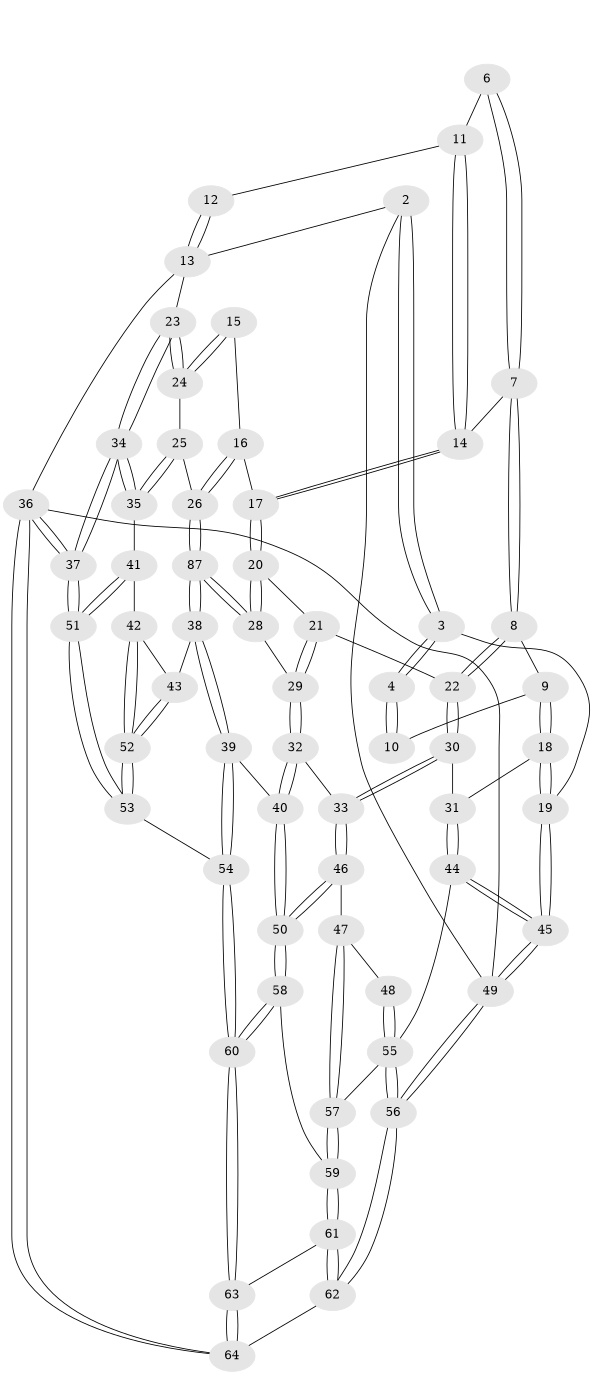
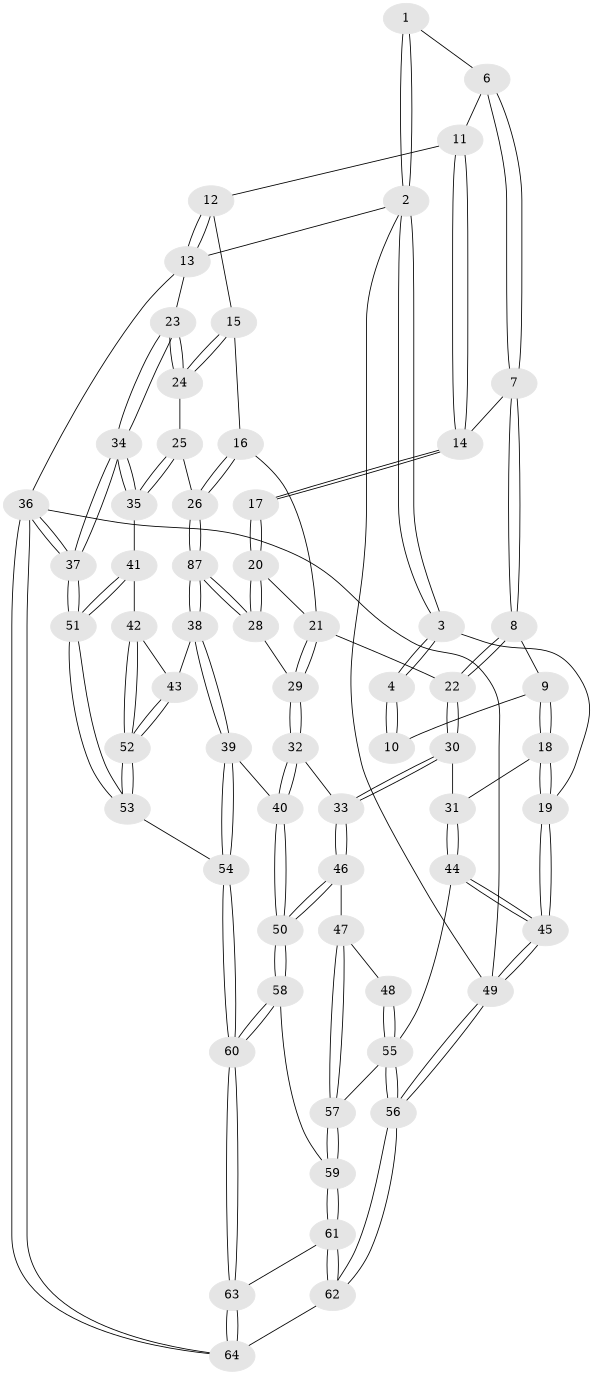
node "1": added
edge "12" -- "15": added
edge "16" -- "17": now "16" -- "21"
